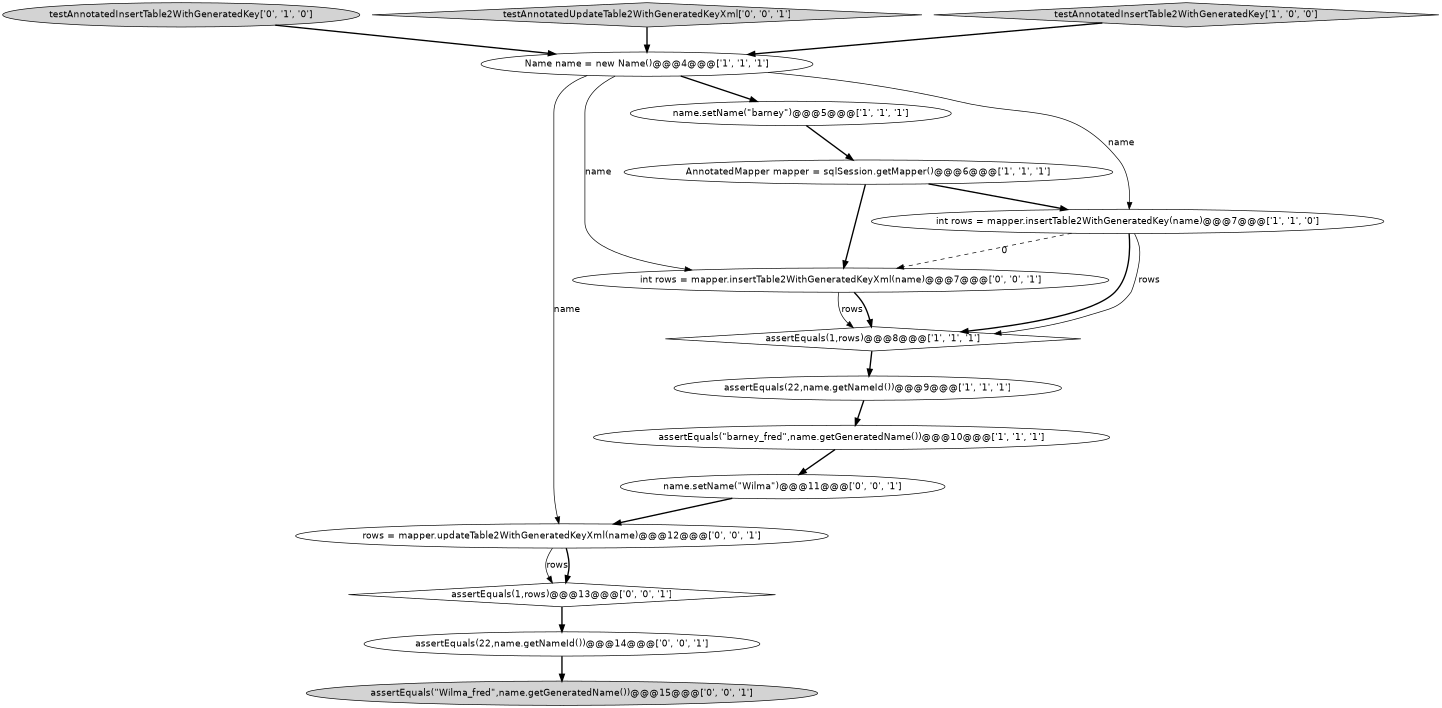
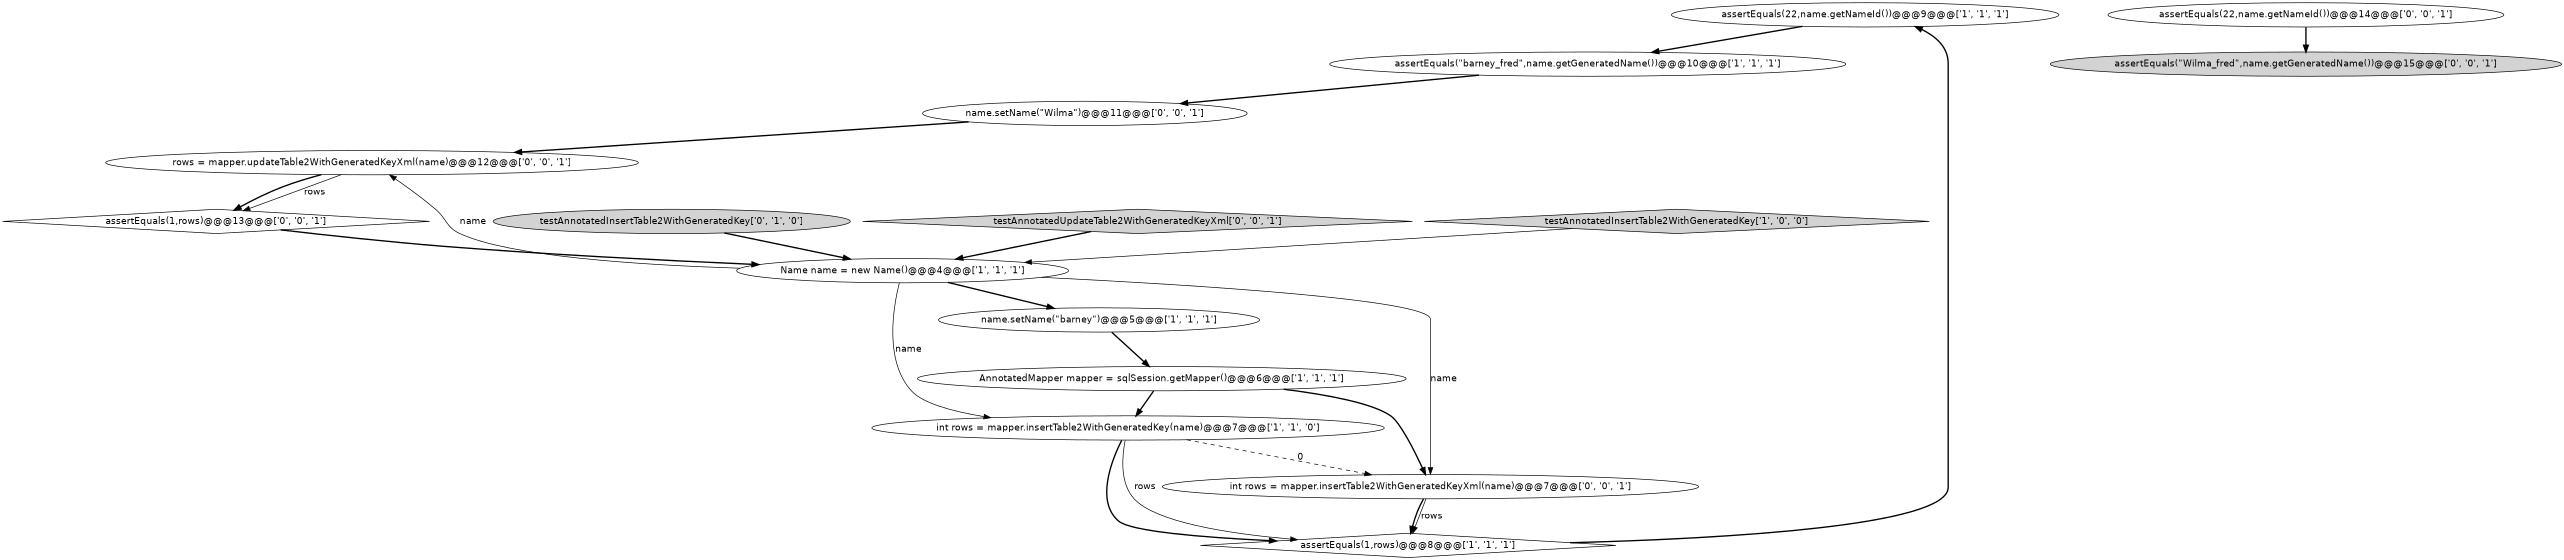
edge "testAnnotatedInsertTable2WithGeneratedKey['1', '0', '0']" -> "Name name = new Name()@@@4@@@['1', '1', '1']": style bold -> solid
edge "assertEquals(1,rows)@@@13@@@['0', '0', '1']" -> "assertEquals(22,name.getNameId())@@@14@@@['0', '0', '1']": now "assertEquals(1,rows)@@@13@@@['0', '0', '1']" -> "Name name = new Name()@@@4@@@['1', '1', '1']"
